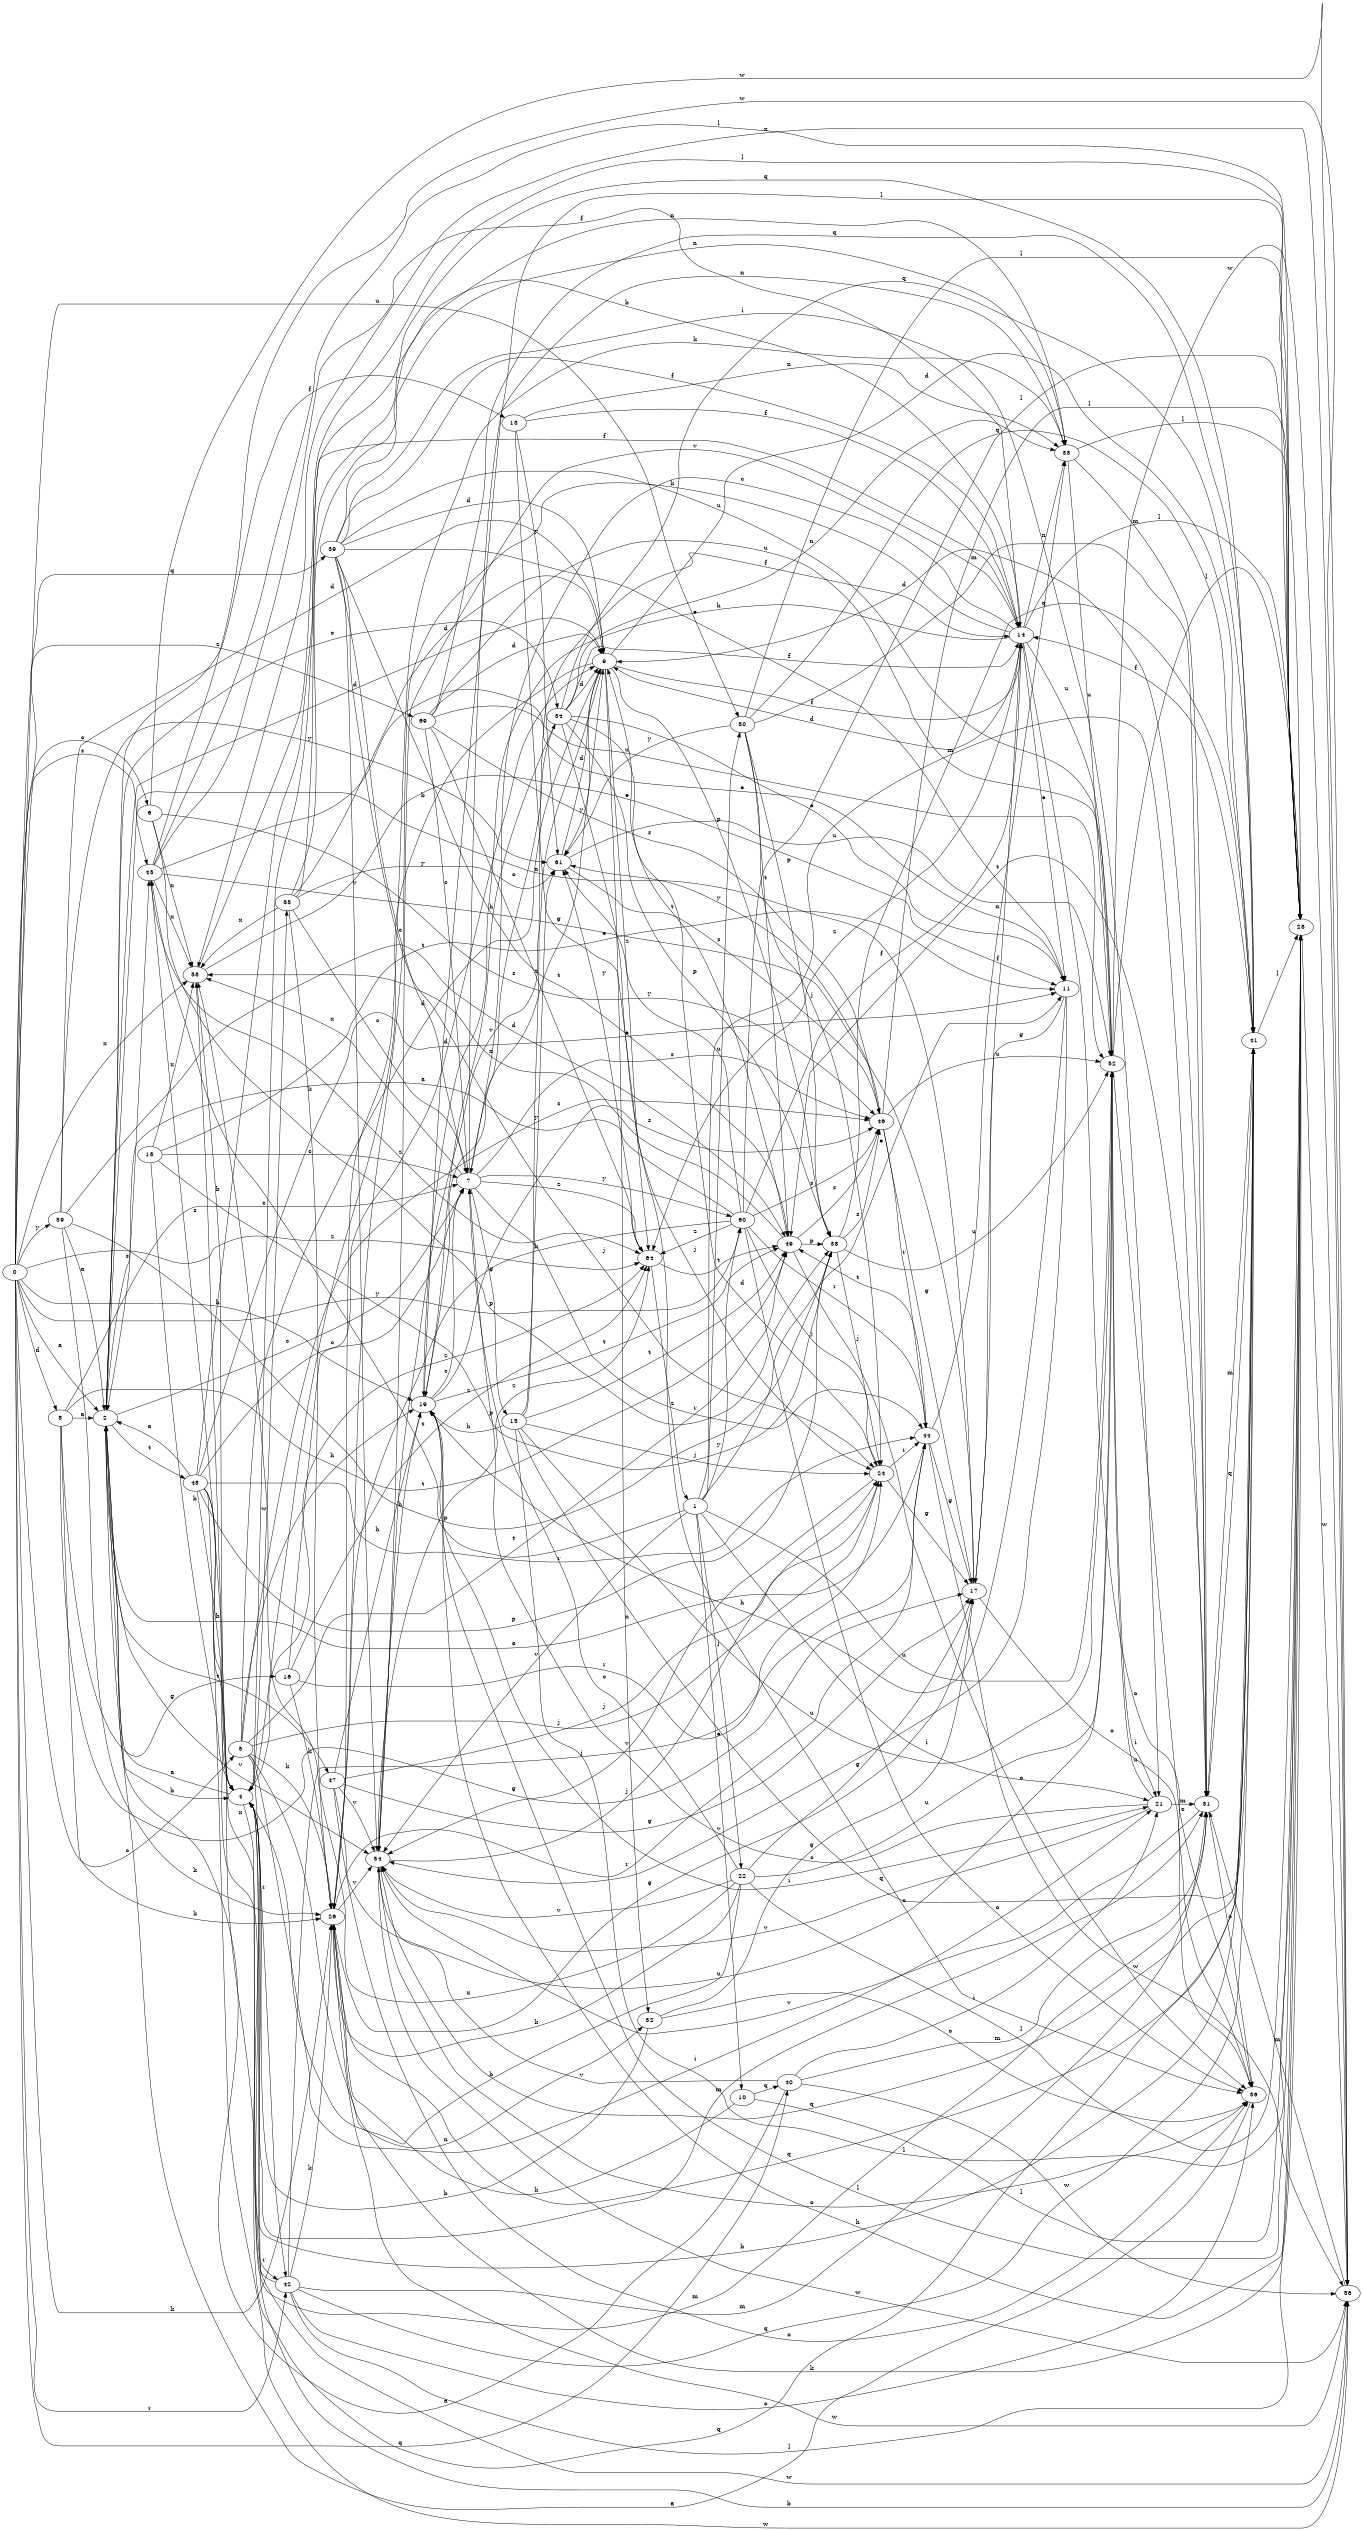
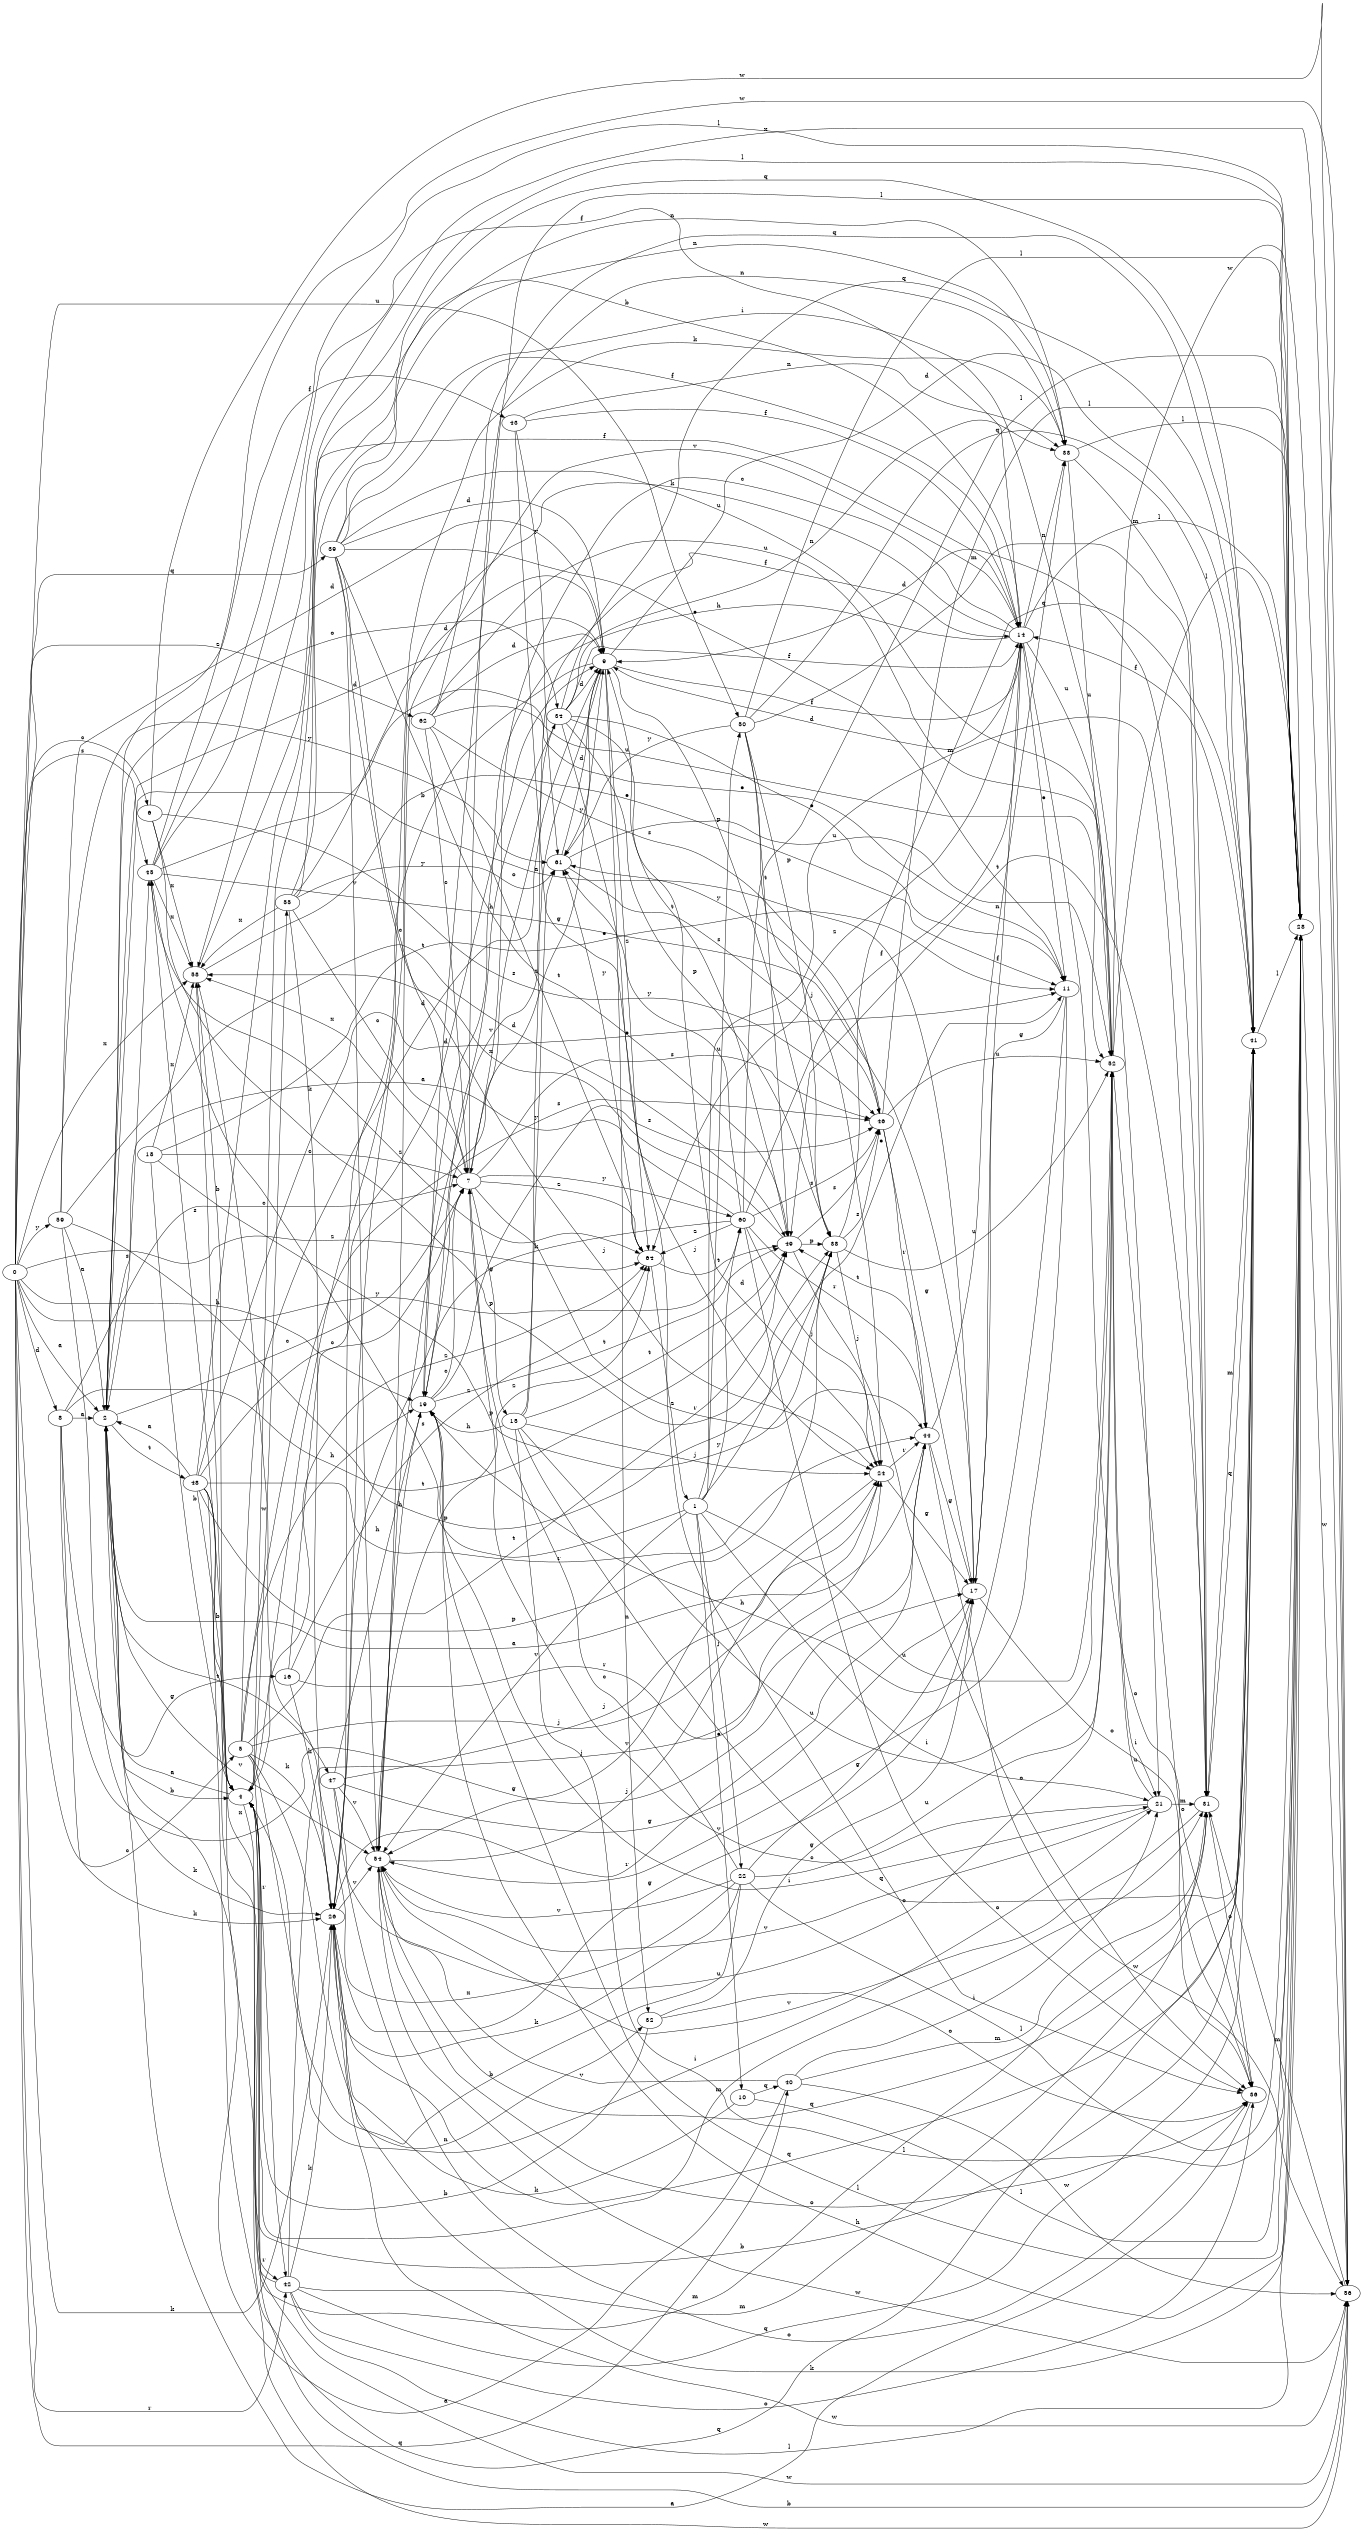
node "13": label "13" -> "43"
node "69": label "69" -> "62"
